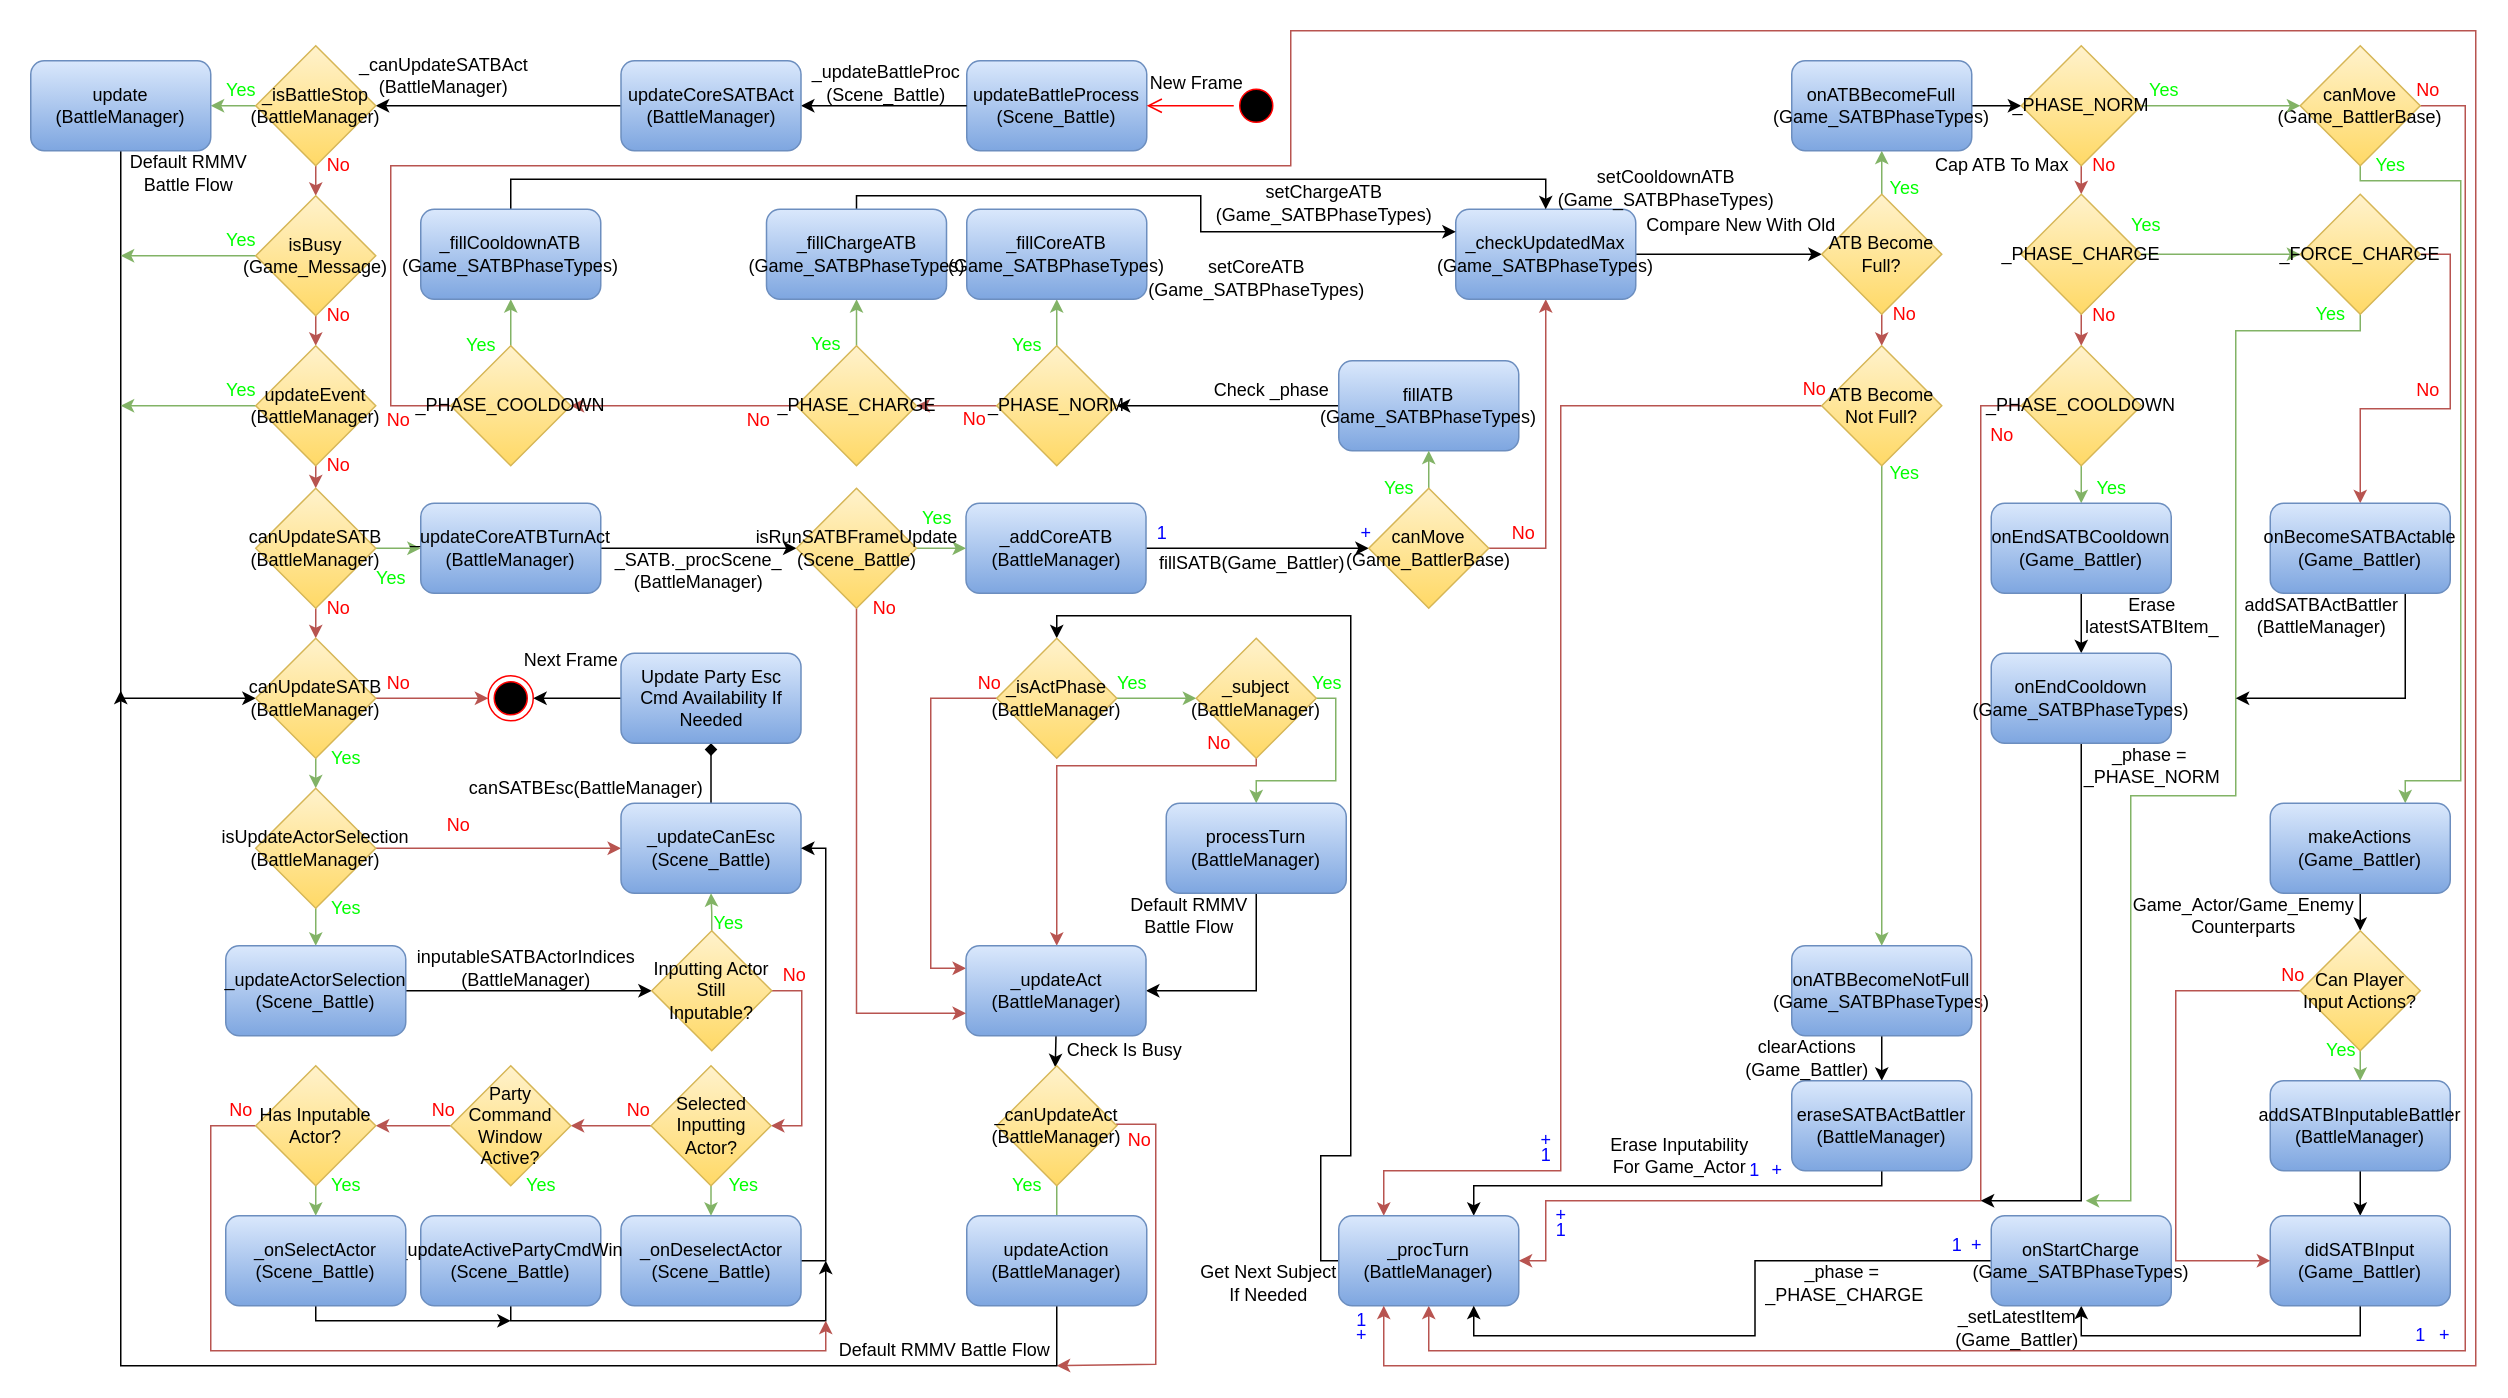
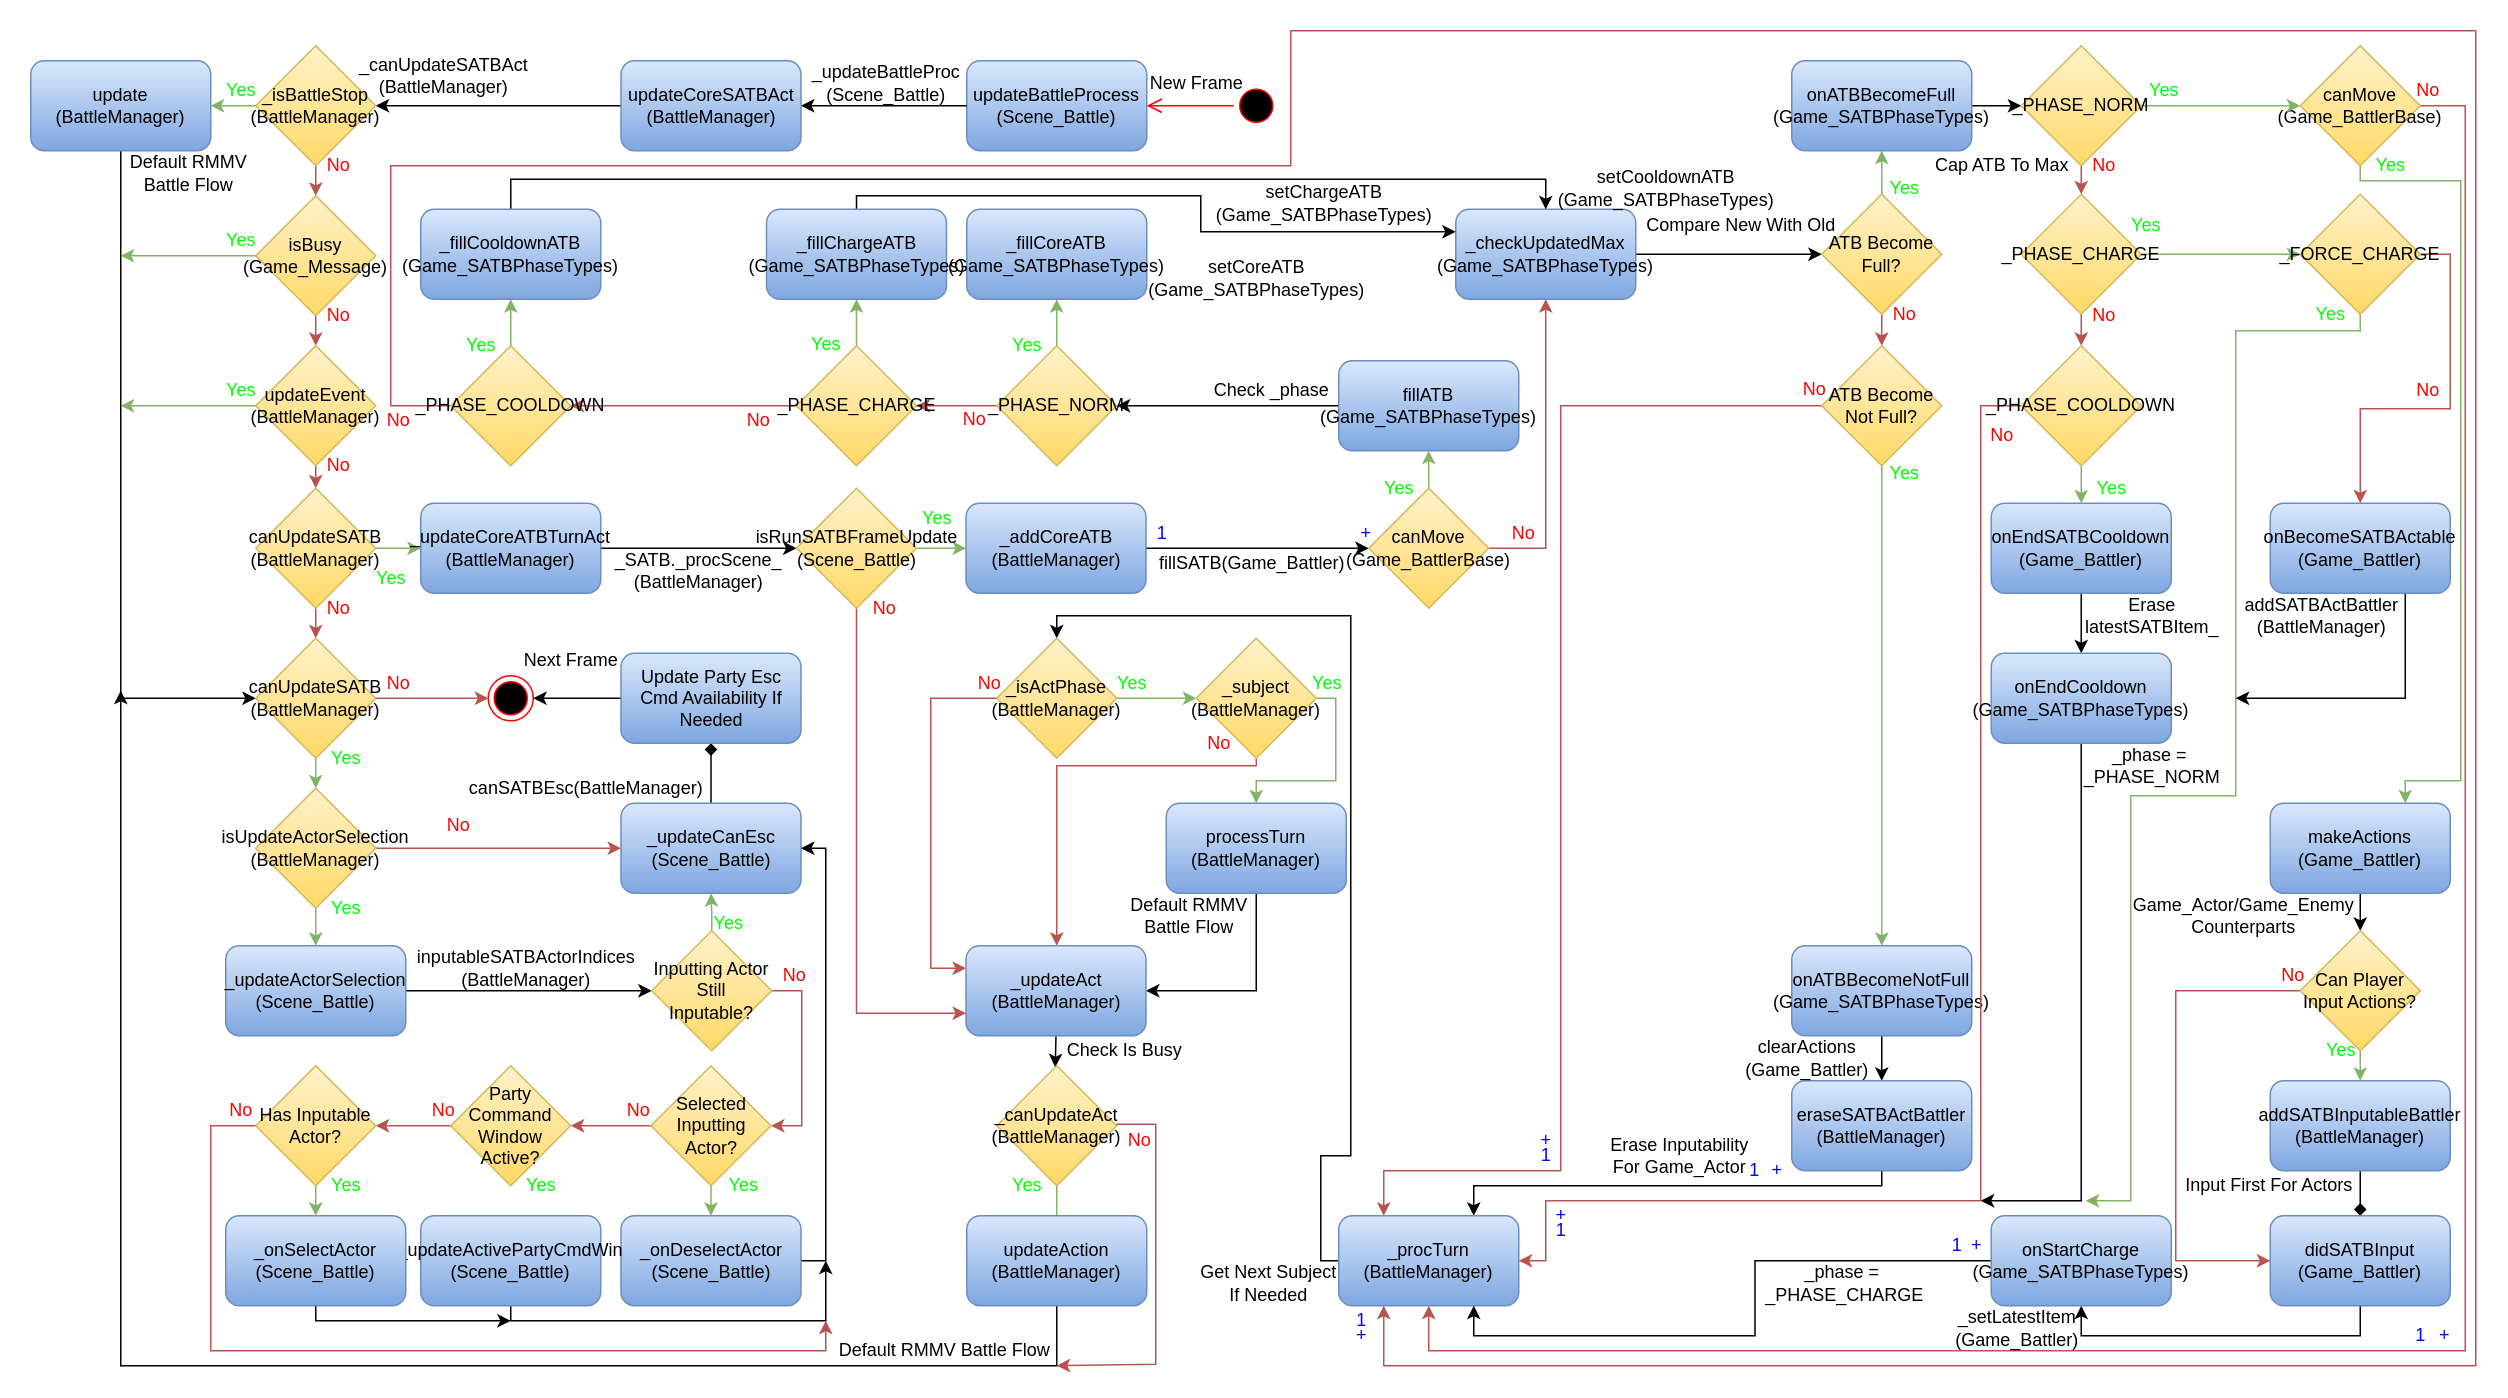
node "Input First For Actors": added
edge "addSATBInputableBattler (BattleManager)" -> "didSATBInput (Game_Battler)": arrowhead classic -> diamond
